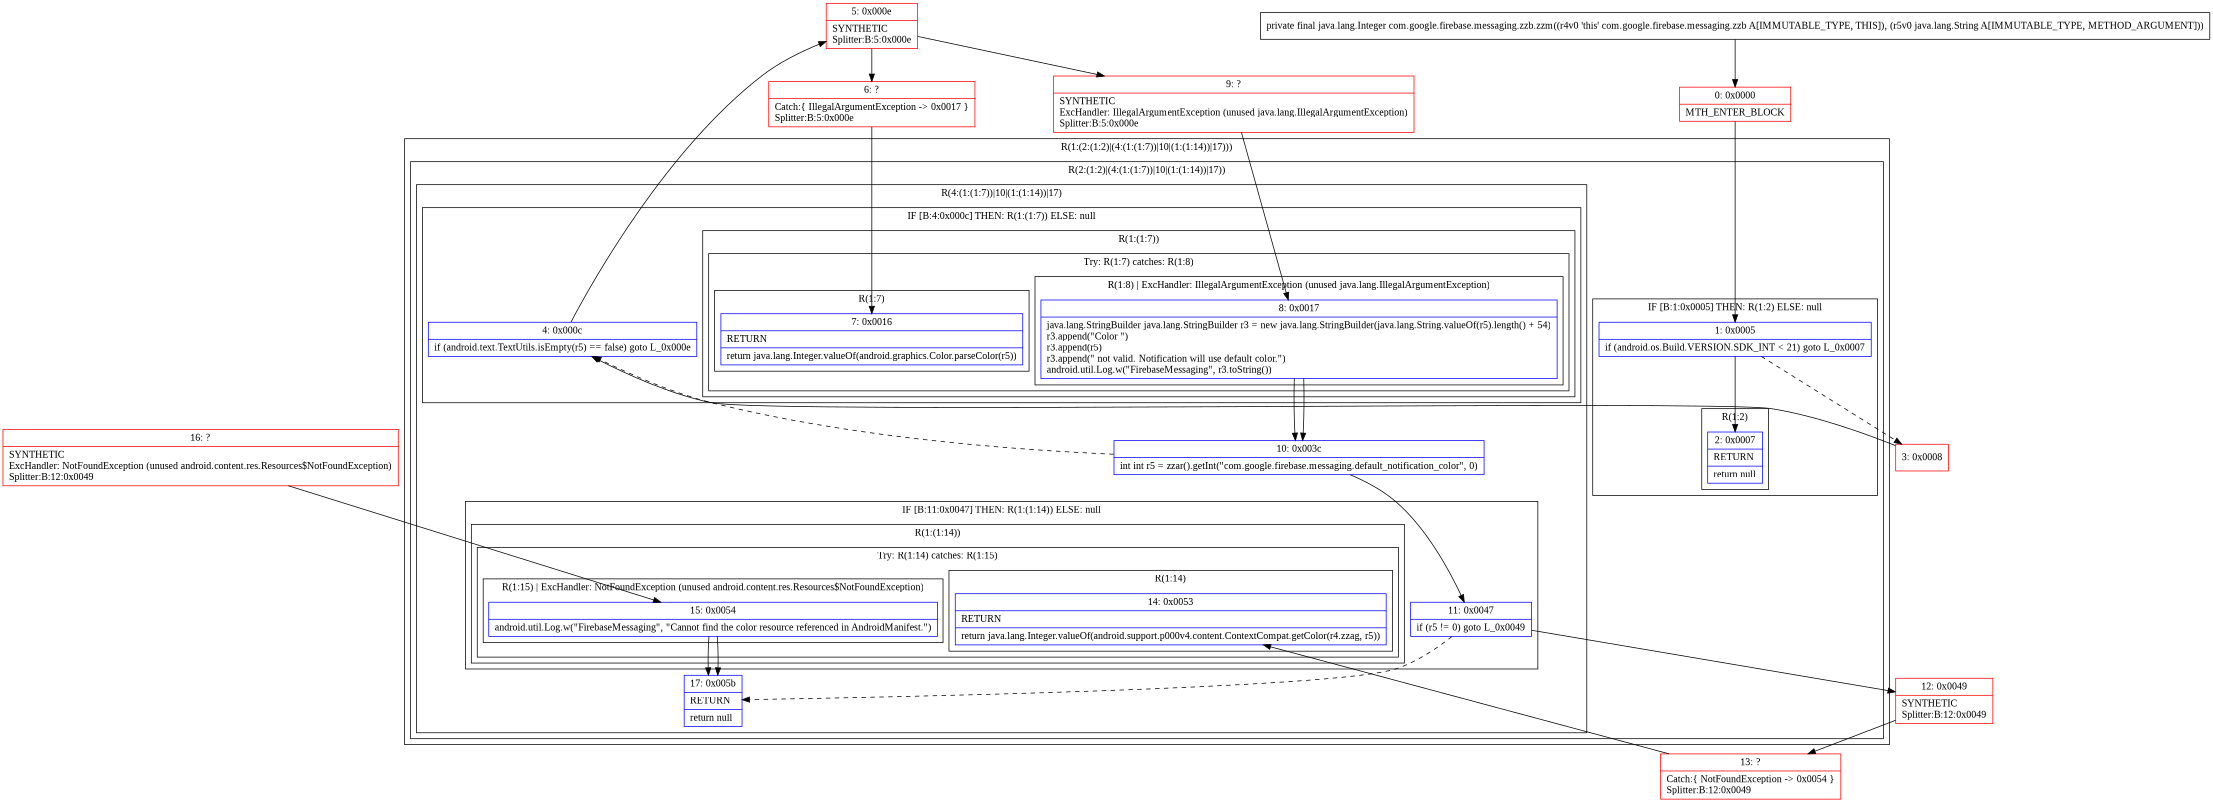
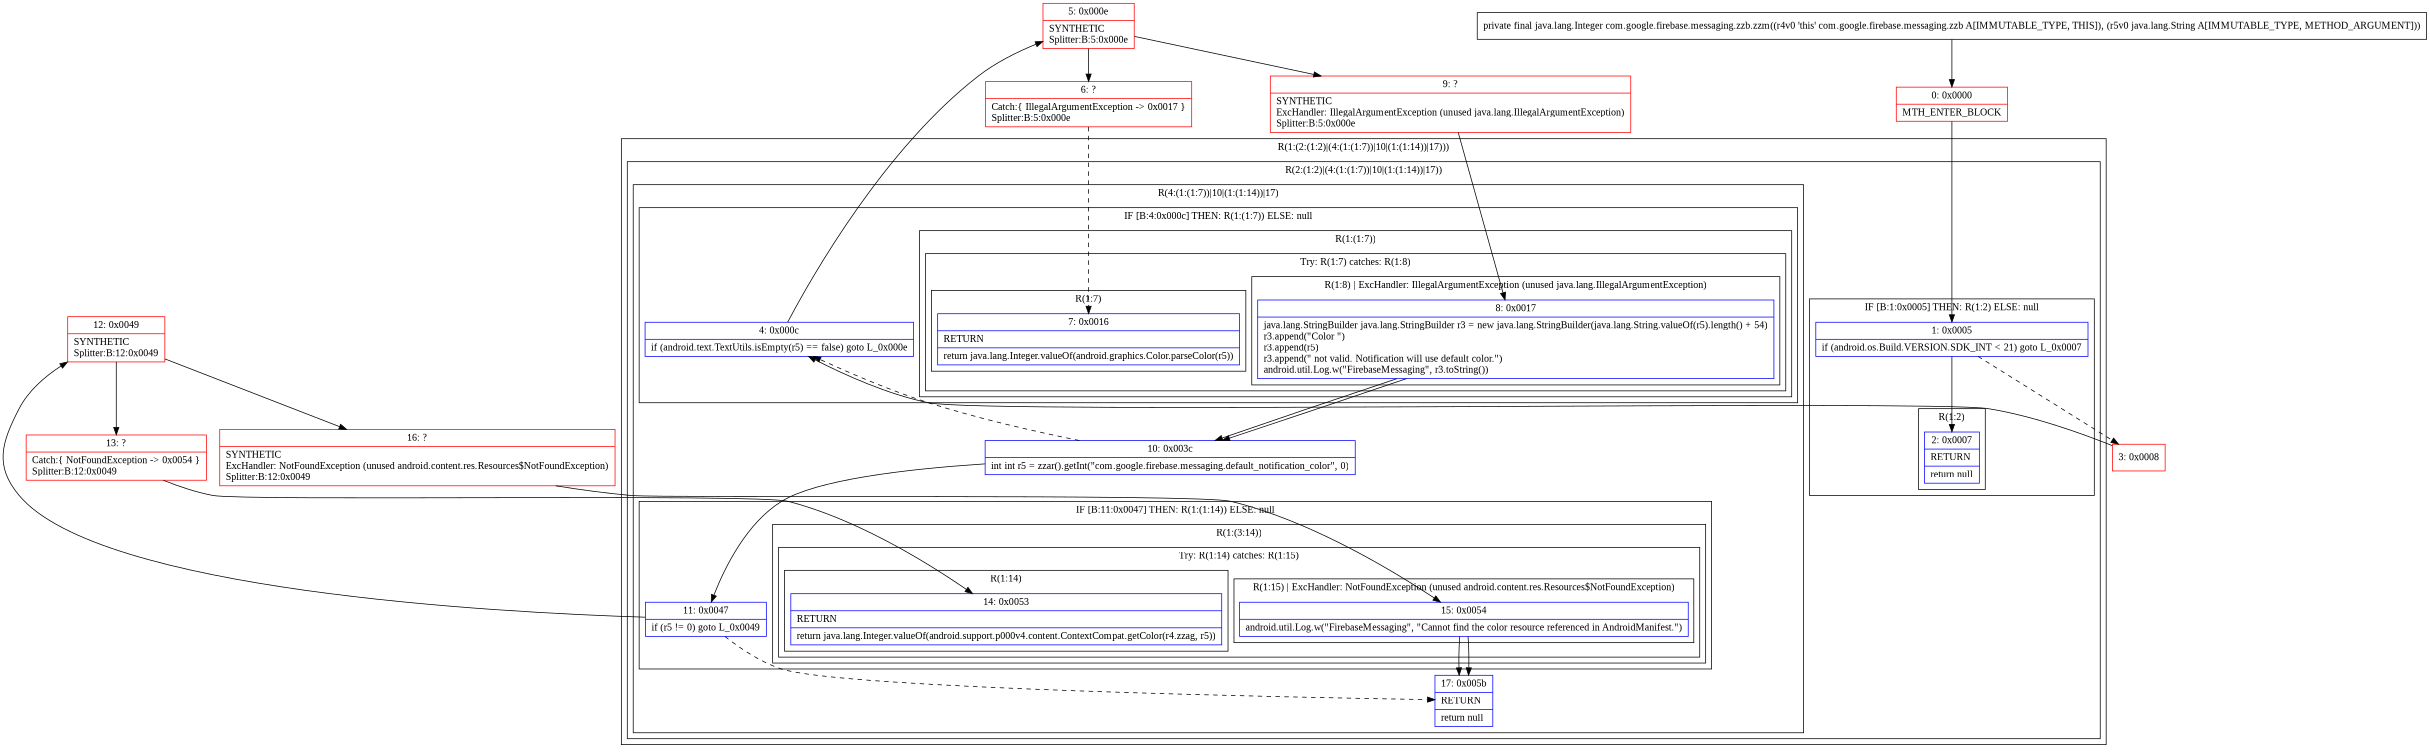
edge "6: ?" -> "7: 0x0016": style solid -> dashed
edge "12: 0x0049" -> "16: ?": added
cluster "R(1:(1:14))": label "R(1:(1:14))" -> "R(1:(3:14))"
